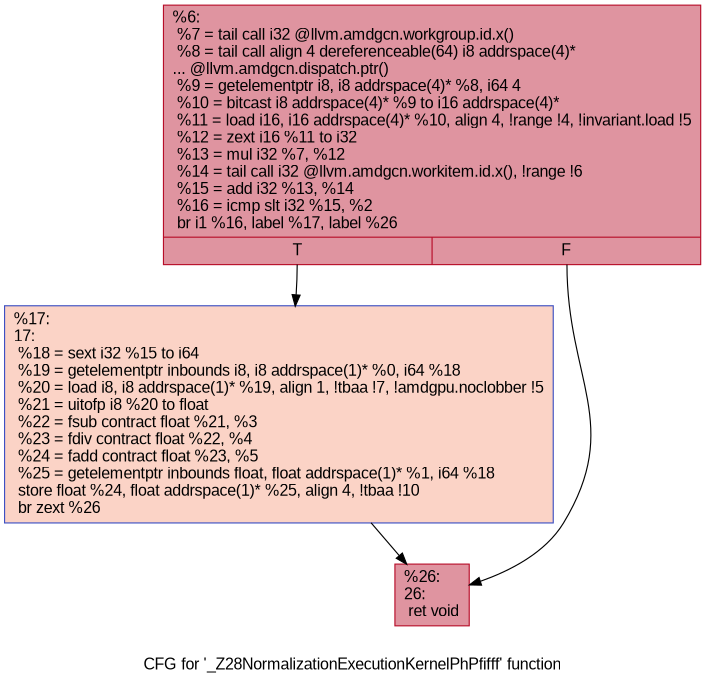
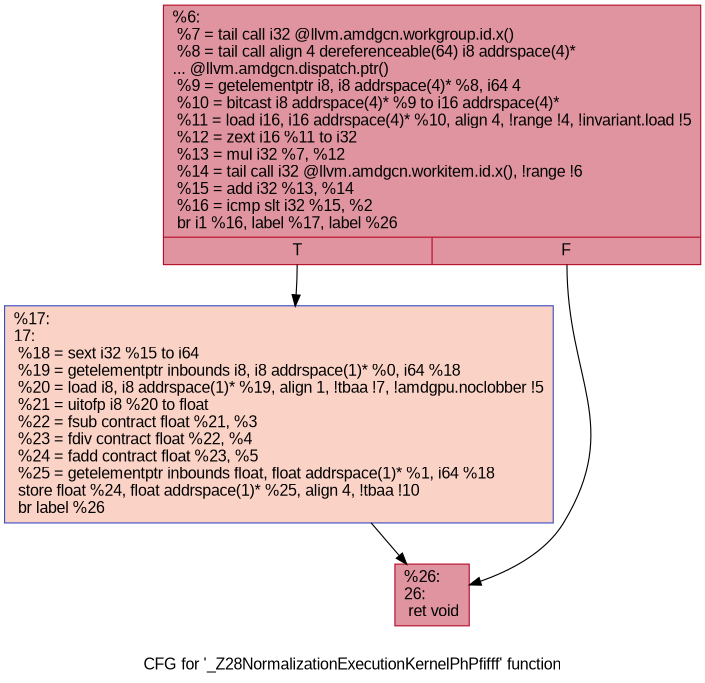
node "%17:": text "br zext %26" -> "br label %26"
